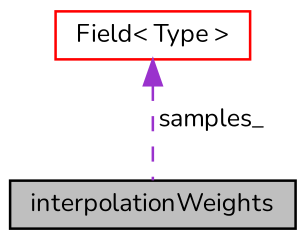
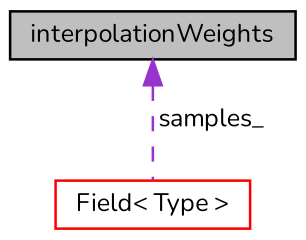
edge "interpolationWeights" -> "Field< Type >": reversed
